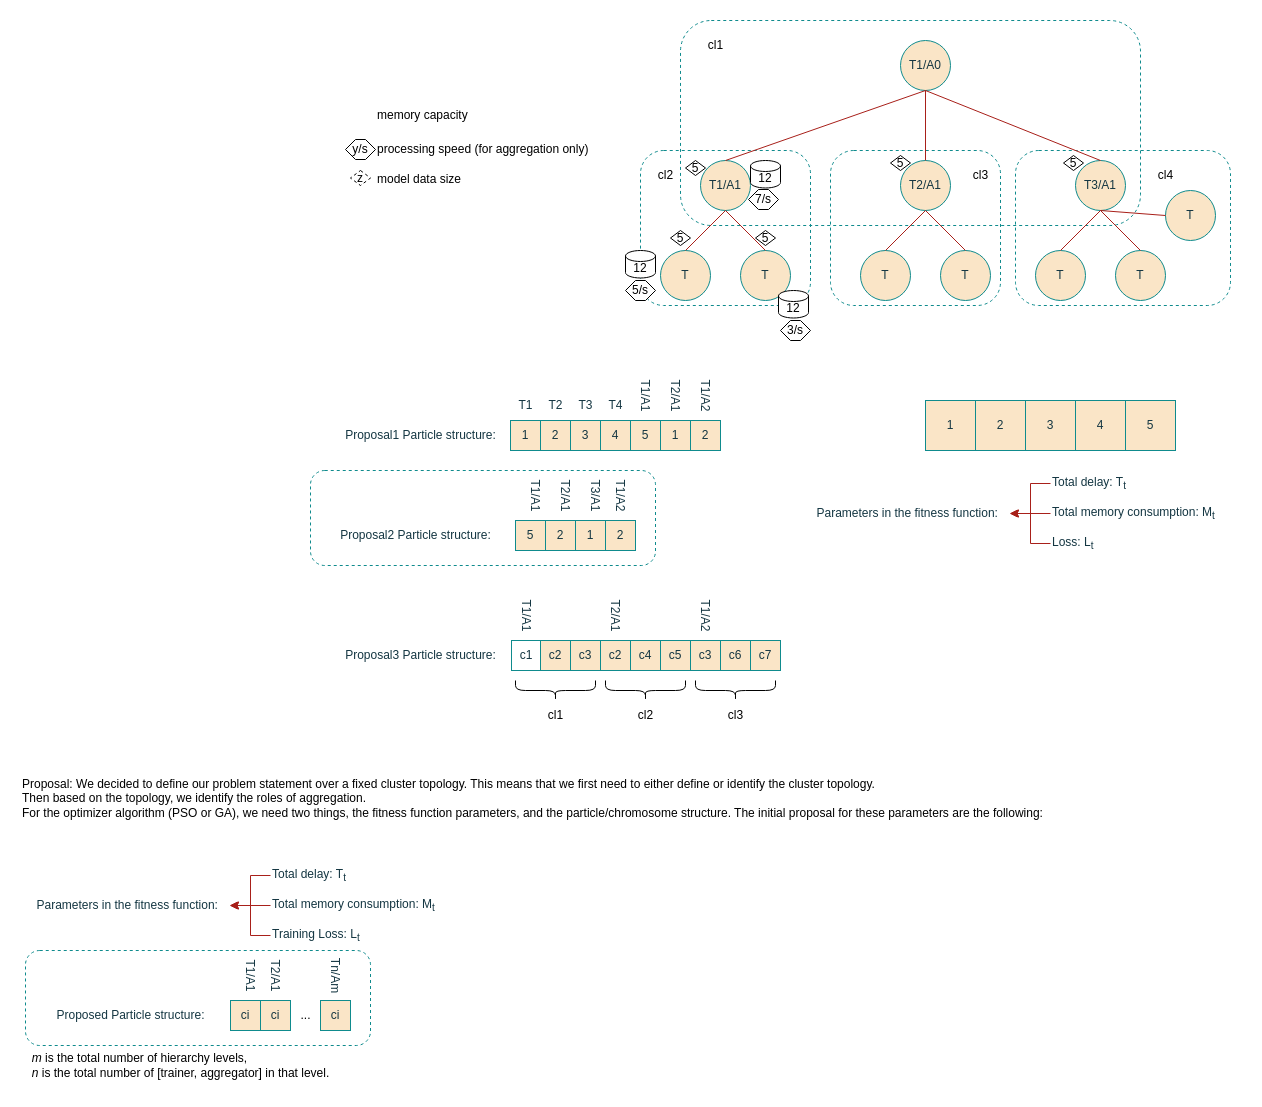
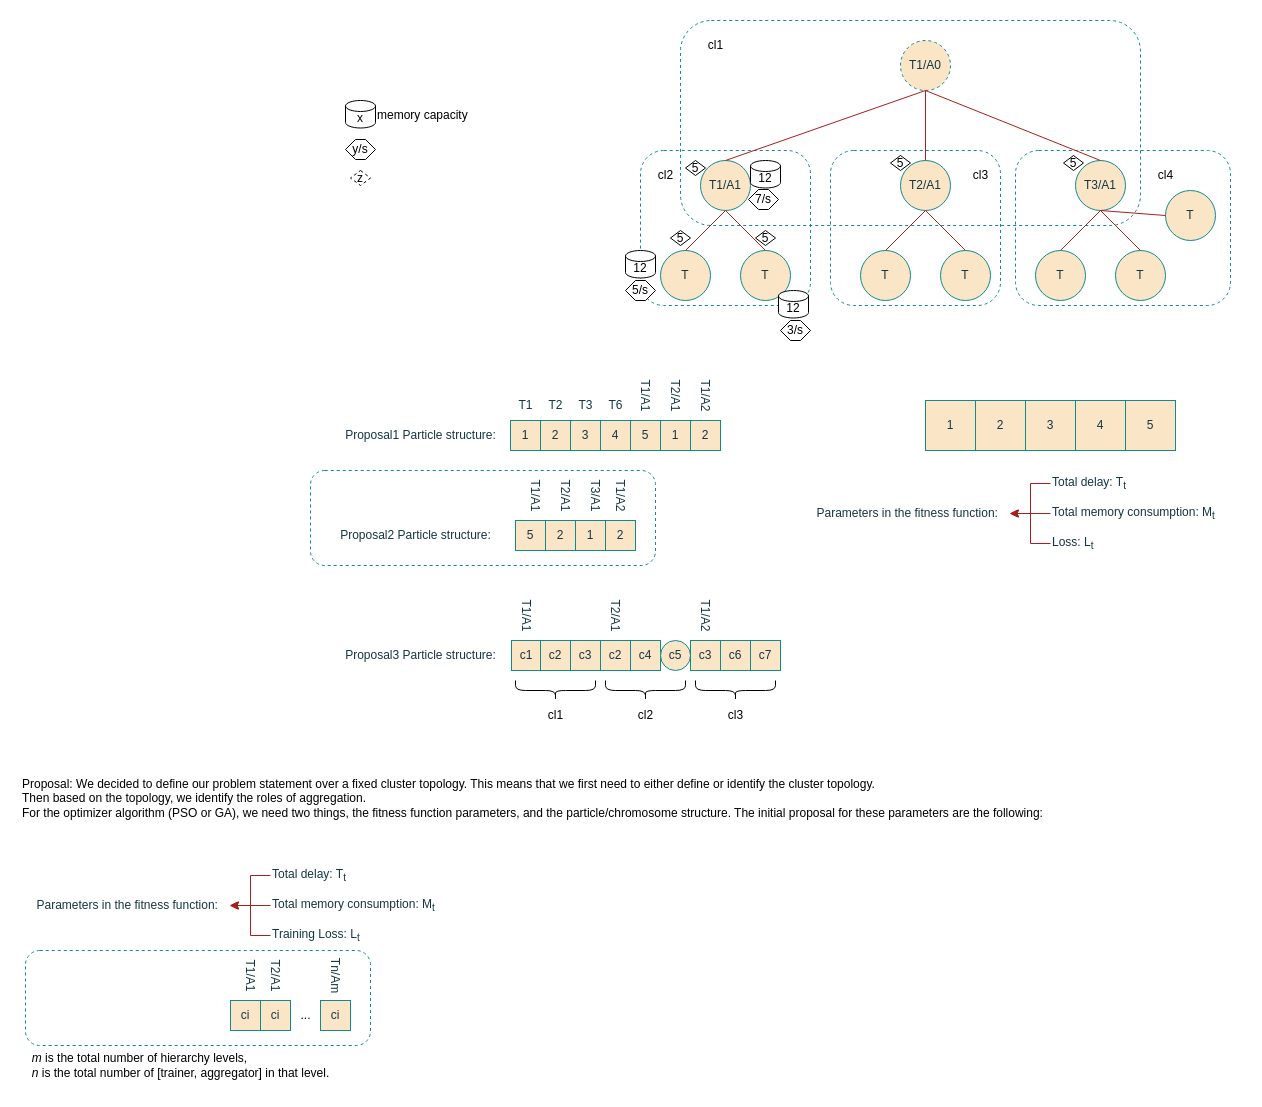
node "T1/A0": style solid -> dashed
node "x": added
node "processing speed (for aggregation only)": removed
node "model data size": removed
node "T4": label "T4" -> "T6"
node "c1": fillcolor #ffffff -> #fae5c7
node "c5": shape rectangle -> ellipse
node "Proposed Particle structure:": removed
